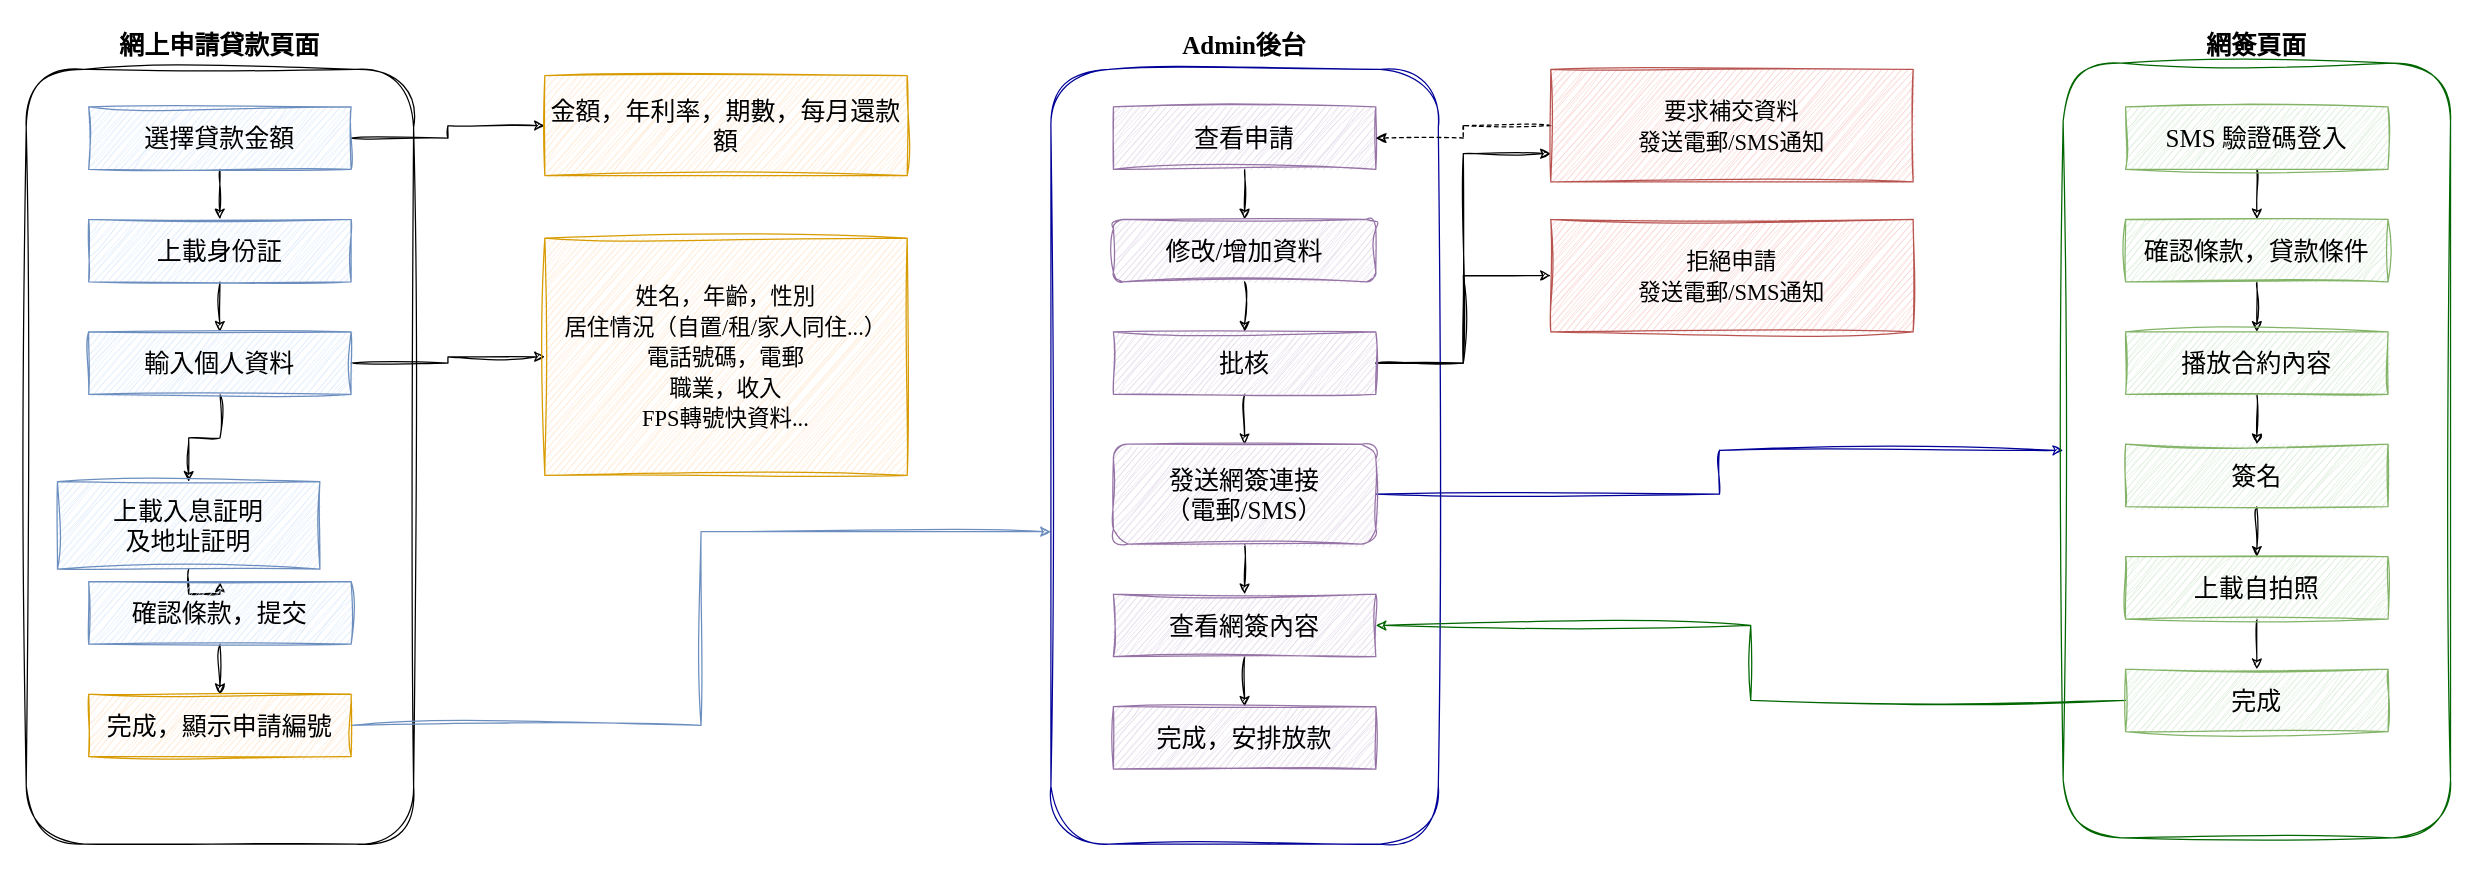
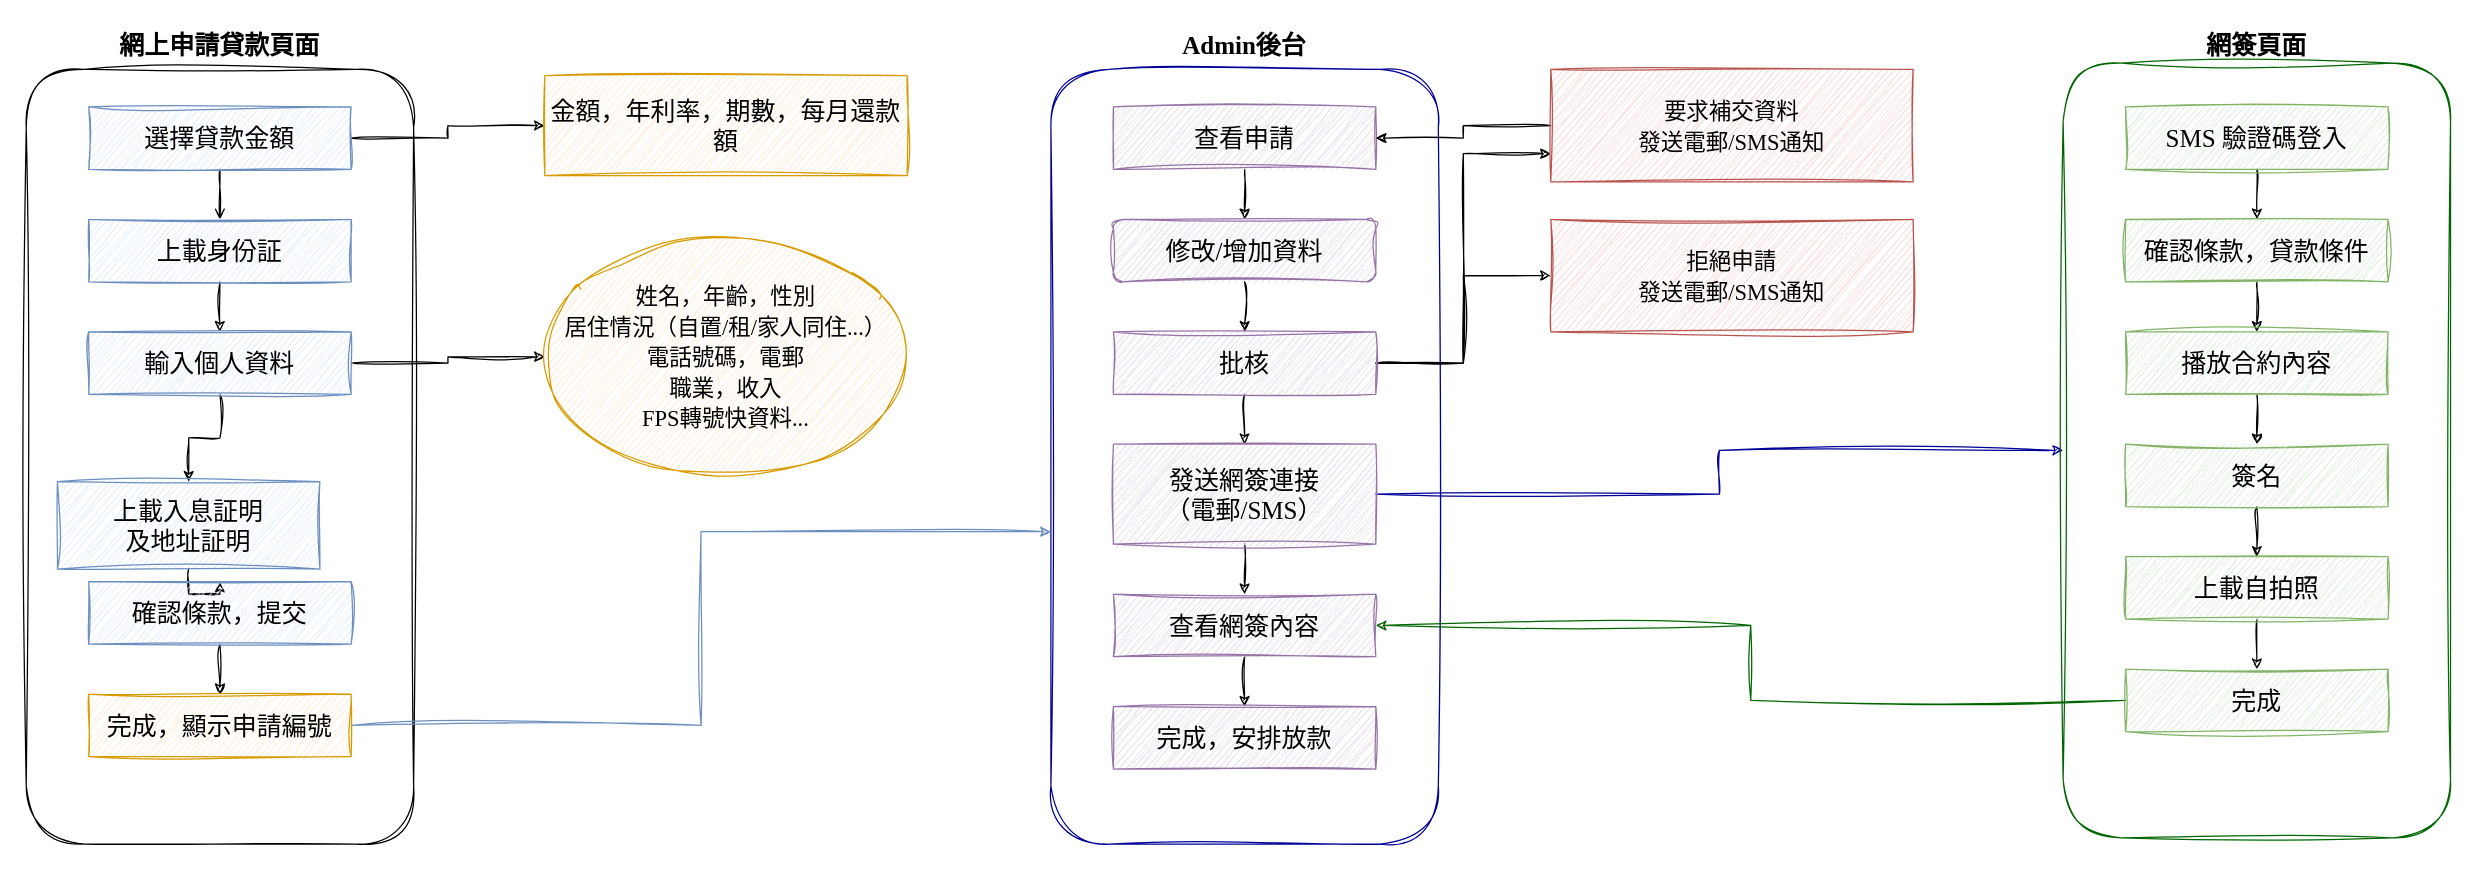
edge "要求補交資料 發送電郵/SMS通知" -> "查看申請": style dashed -> solid
edge "選擇貸款金額" -> "上載身份証": arrowhead classic -> open
node "姓名，年齡，性別 居住情況（自置/租/家人同住...） 電話號碼，電郵 職業，收入 FPS轉號快資料...": shape rectangle -> ellipse
node "發送網簽連接 （電郵/SMS）": shape rounded rectangle -> rectangle
